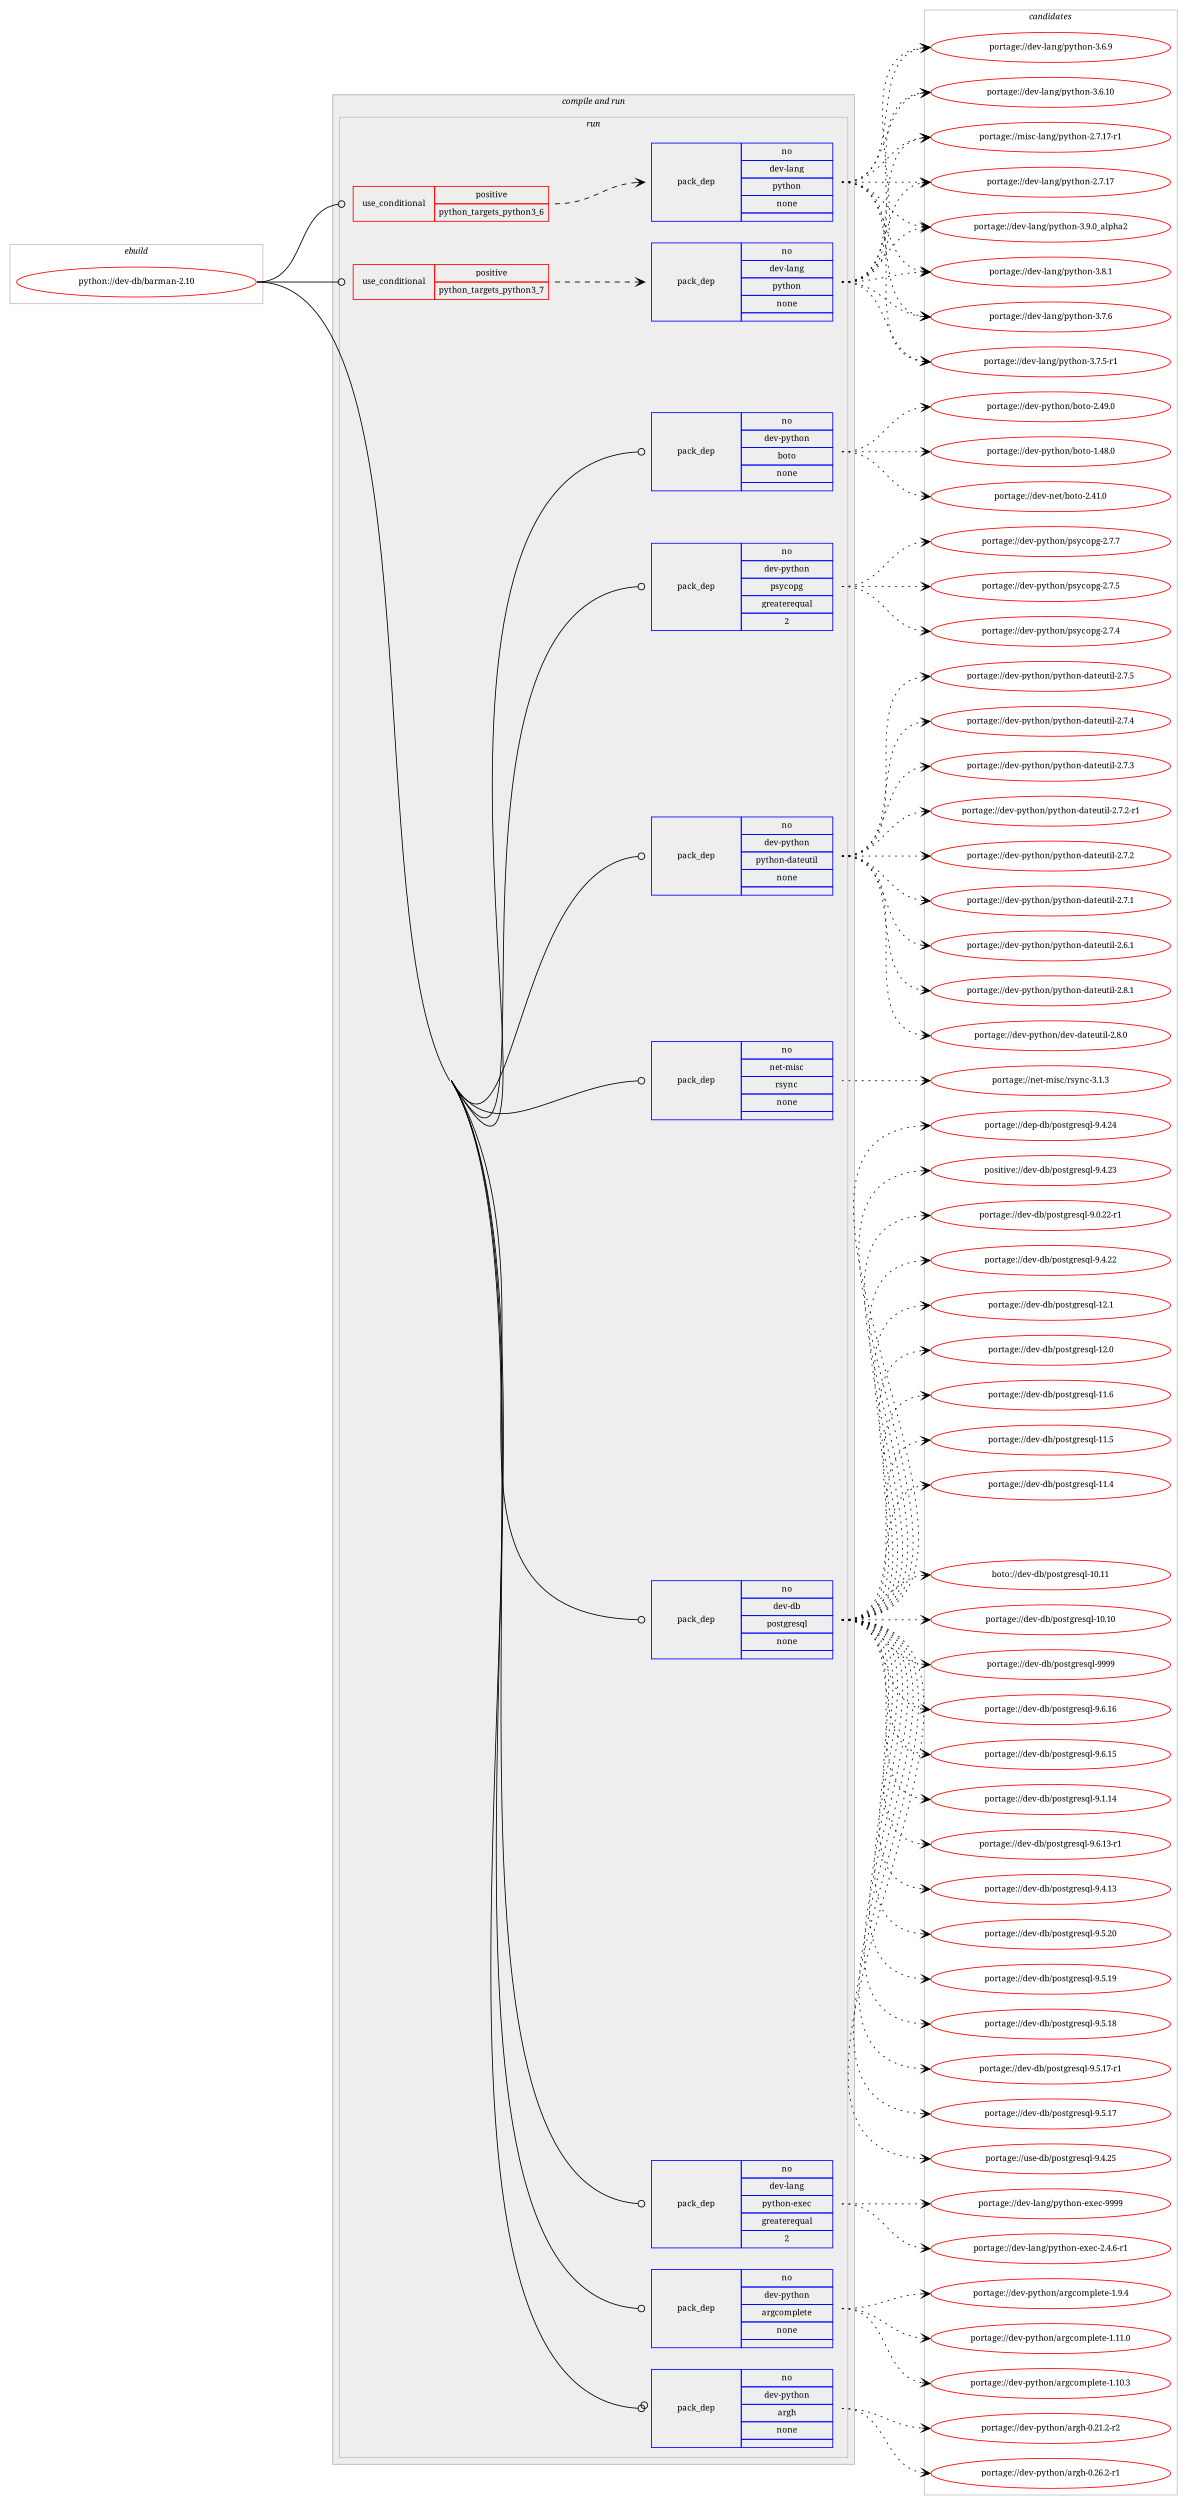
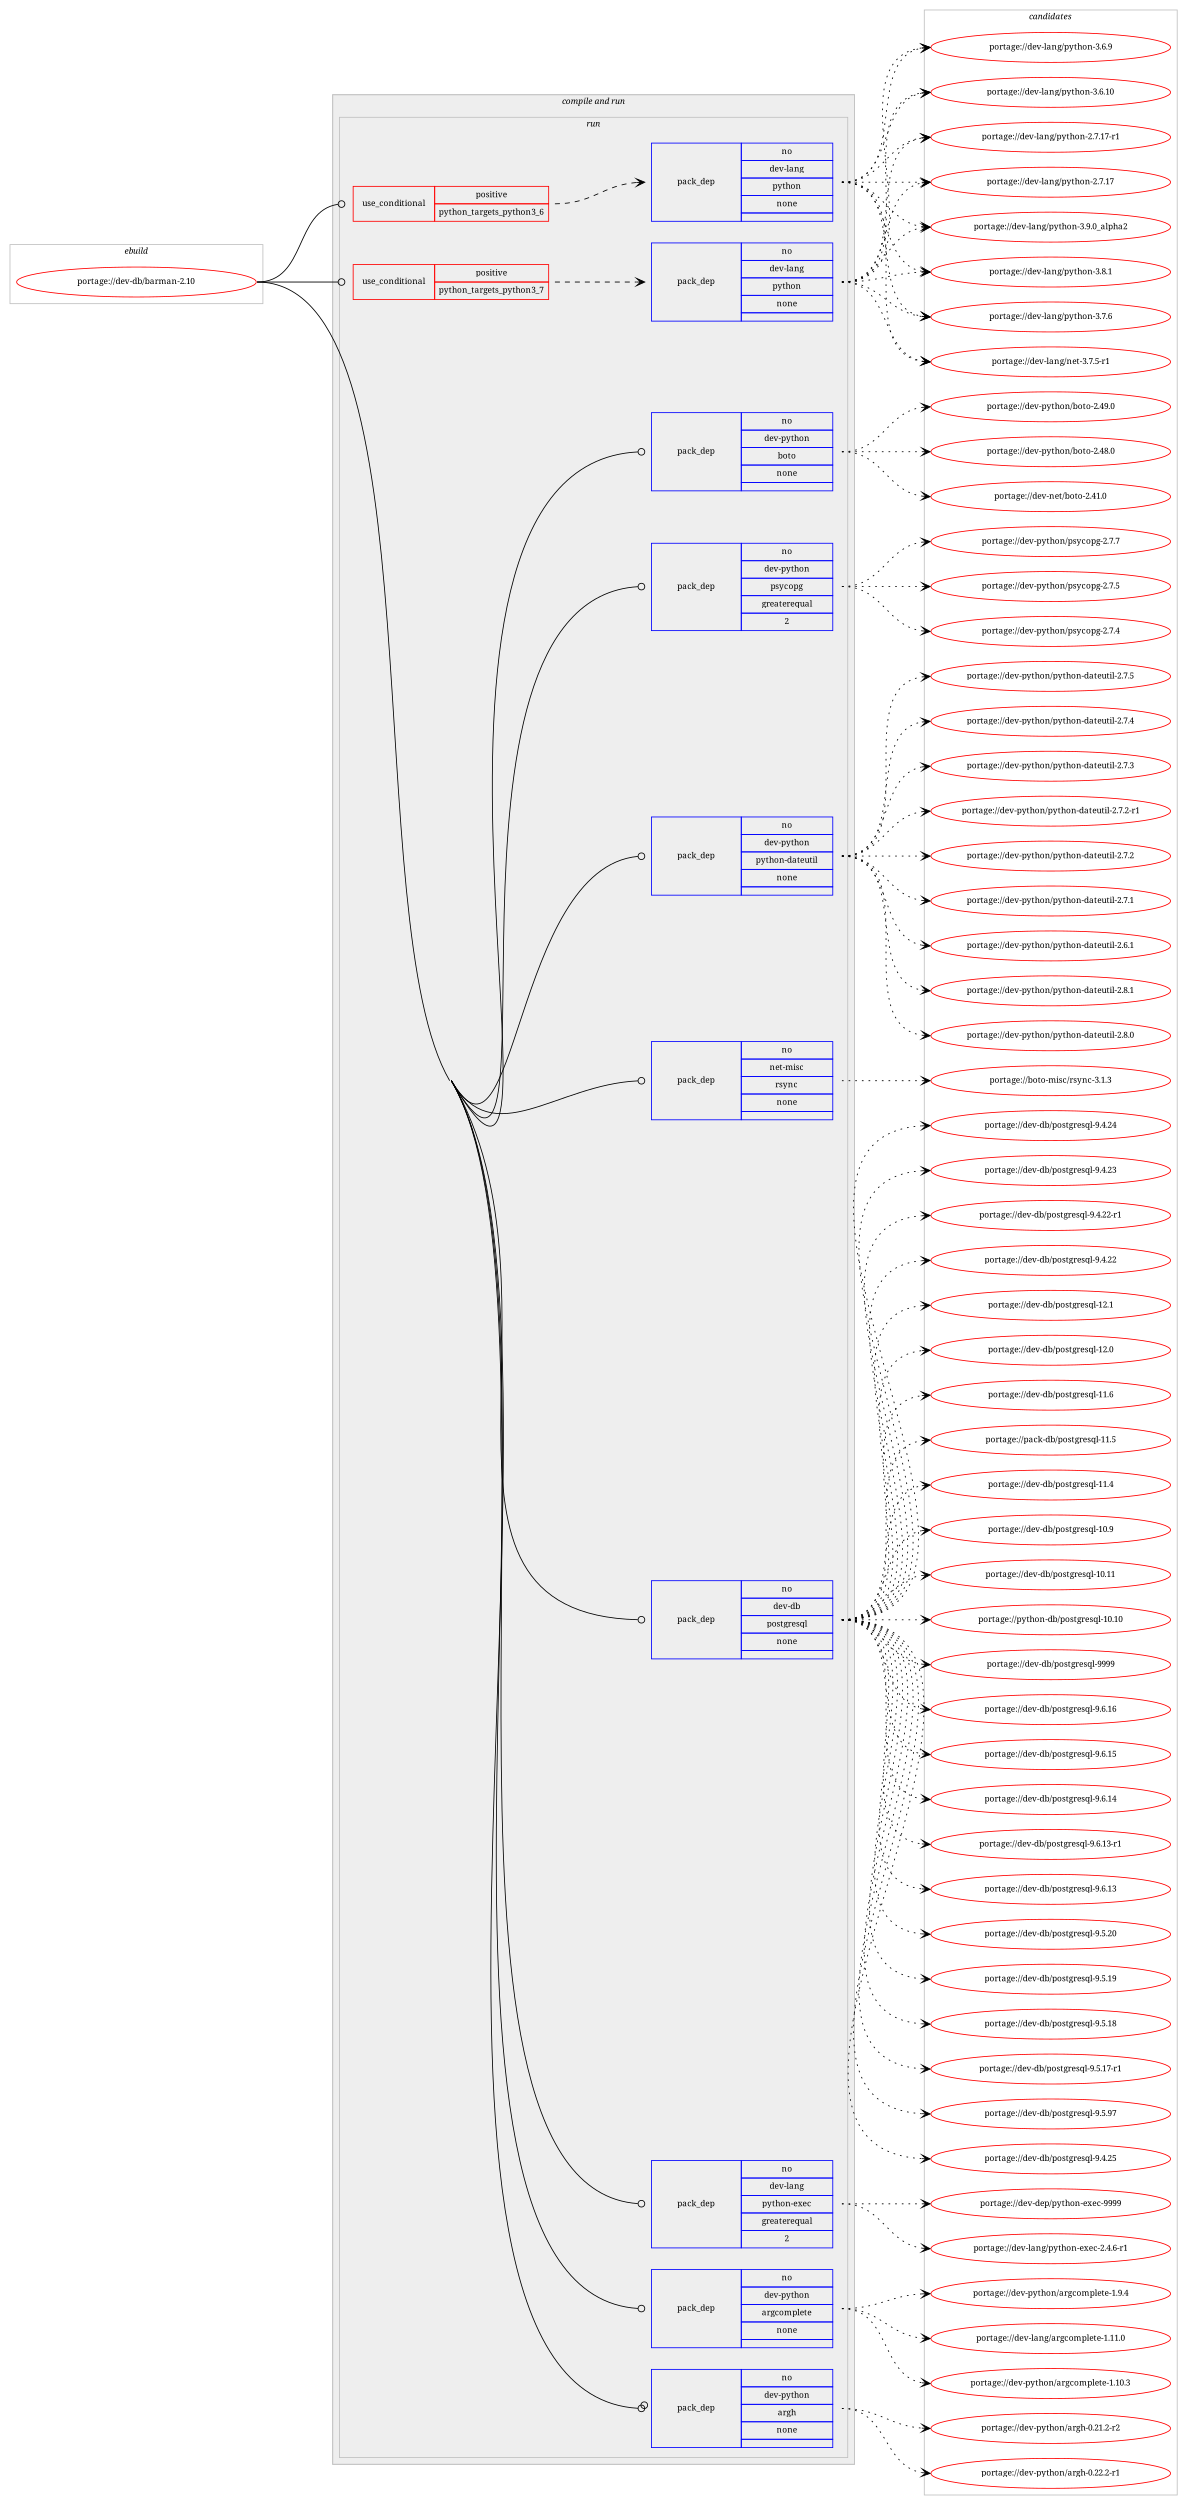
node "portage://misc-lang/python-2.7.17-r1": label "portage://misc-lang/python-2.7.17-r1" -> "portage://dev-lang/python-2.7.17-r1"
node "python://dev-db/barman-2.10": label "python://dev-db/barman-2.10" -> "portage://dev-db/barman-2.10"
node "portage://dev-lang/python-3.7.5-r1": label "portage://dev-lang/python-3.7.5-r1" -> "portage://dev-lang/net-3.7.5-r1"
node "portage://dev-python/boto-1.48.0": label "portage://dev-python/boto-1.48.0" -> "portage://dev-python/boto-2.48.0"
node "portage://dev-python/dev-dateutil-2.8.0": label "portage://dev-python/dev-dateutil-2.8.0" -> "portage://dev-python/python-dateutil-2.8.0"
node "portage://net-misc/rsync-3.1.3": label "portage://net-misc/rsync-3.1.3" -> "portage://boto-misc/rsync-3.1.3"
node "portage://dep-db/postgresql-9.4.24": label "portage://dep-db/postgresql-9.4.24" -> "portage://dev-db/postgresql-9.4.24"
node "positive://dev-db/postgresql-9.4.23": label "positive://dev-db/postgresql-9.4.23" -> "portage://dev-db/postgresql-9.4.23"
node "portage://dev-db/postgresql-9.0.22-r1": label "portage://dev-db/postgresql-9.0.22-r1" -> "portage://dev-db/postgresql-9.4.22-r1"
node "portage://dev-db/postgresql-11.5": label "portage://dev-db/postgresql-11.5" -> "portage://pack-db/postgresql-11.5"
node "portage://dev-db/postgresql-10.9": added
node "boto://dev-db/postgresql-10.11": label "boto://dev-db/postgresql-10.11" -> "portage://dev-db/postgresql-10.11"
node "portage://dev-db/postgresql-10.10": label "portage://dev-db/postgresql-10.10" -> "portage://python-db/postgresql-10.10"
node "portage://dev-db/postgresql-9.1.14": label "portage://dev-db/postgresql-9.1.14" -> "portage://dev-db/postgresql-9.6.14"
node "portage://dev-db/postgresql-9.4.13": label "portage://dev-db/postgresql-9.4.13" -> "portage://dev-db/postgresql-9.6.13"
node "portage://dev-db/postgresql-9.5.17": label "portage://dev-db/postgresql-9.5.17" -> "portage://dev-db/postgresql-9.5.97"
node "portage://use-db/postgresql-9.4.25": label "portage://use-db/postgresql-9.4.25" -> "portage://dev-db/postgresql-9.4.25"
node "portage://dev-lang/python-exec-9999": label "portage://dev-lang/python-exec-9999" -> "portage://dev-dep/python-exec-9999"
node "portage://dev-python/argcomplete-1.11.0": label "portage://dev-python/argcomplete-1.11.0" -> "portage://dev-lang/argcomplete-1.11.0"
node "portage://dev-python/argh-0.26.2-r1": label "portage://dev-python/argh-0.26.2-r1" -> "portage://dev-python/argh-0.22.2-r1"
